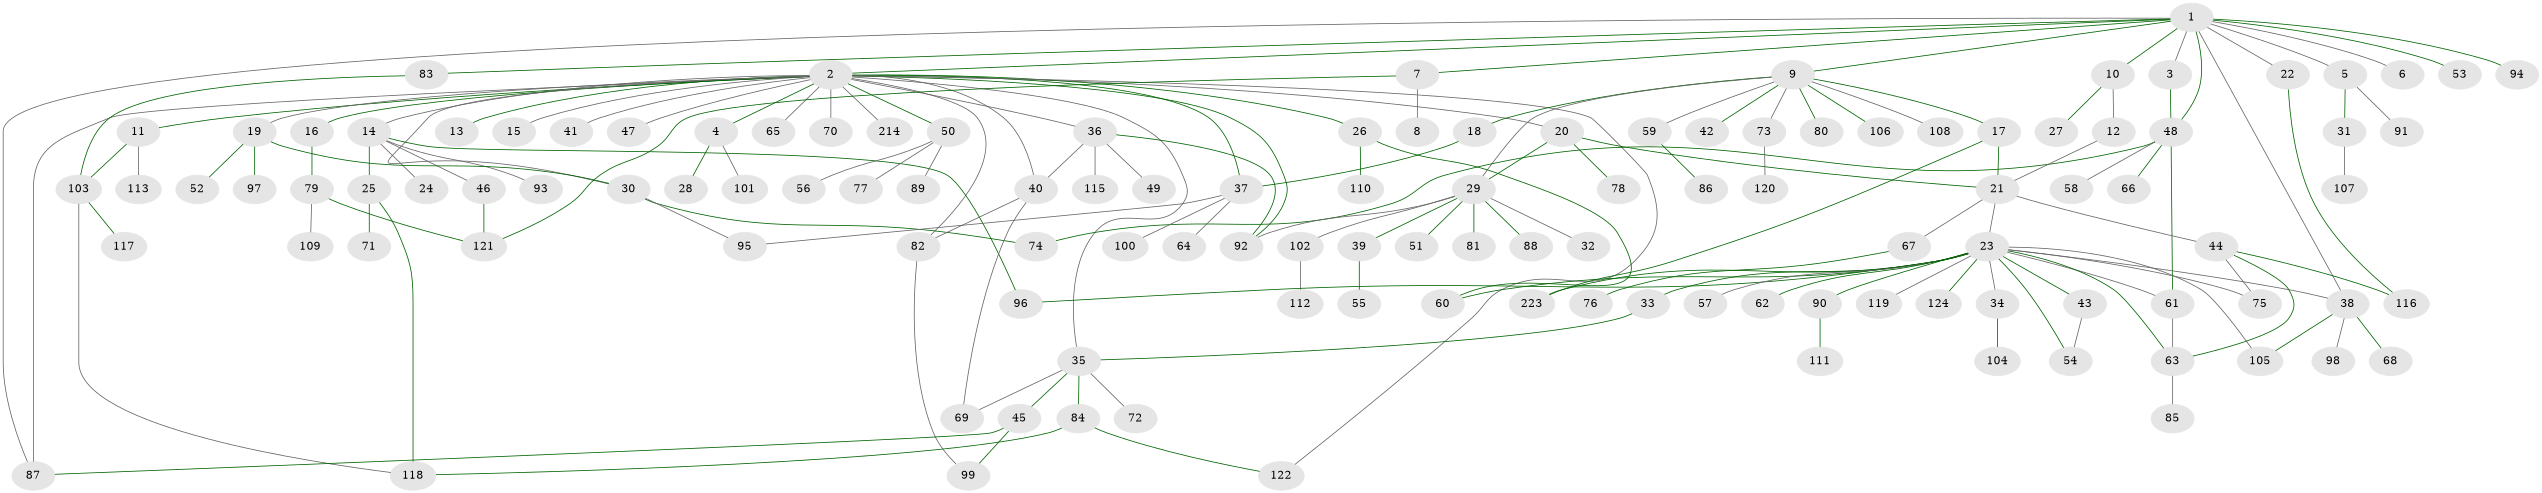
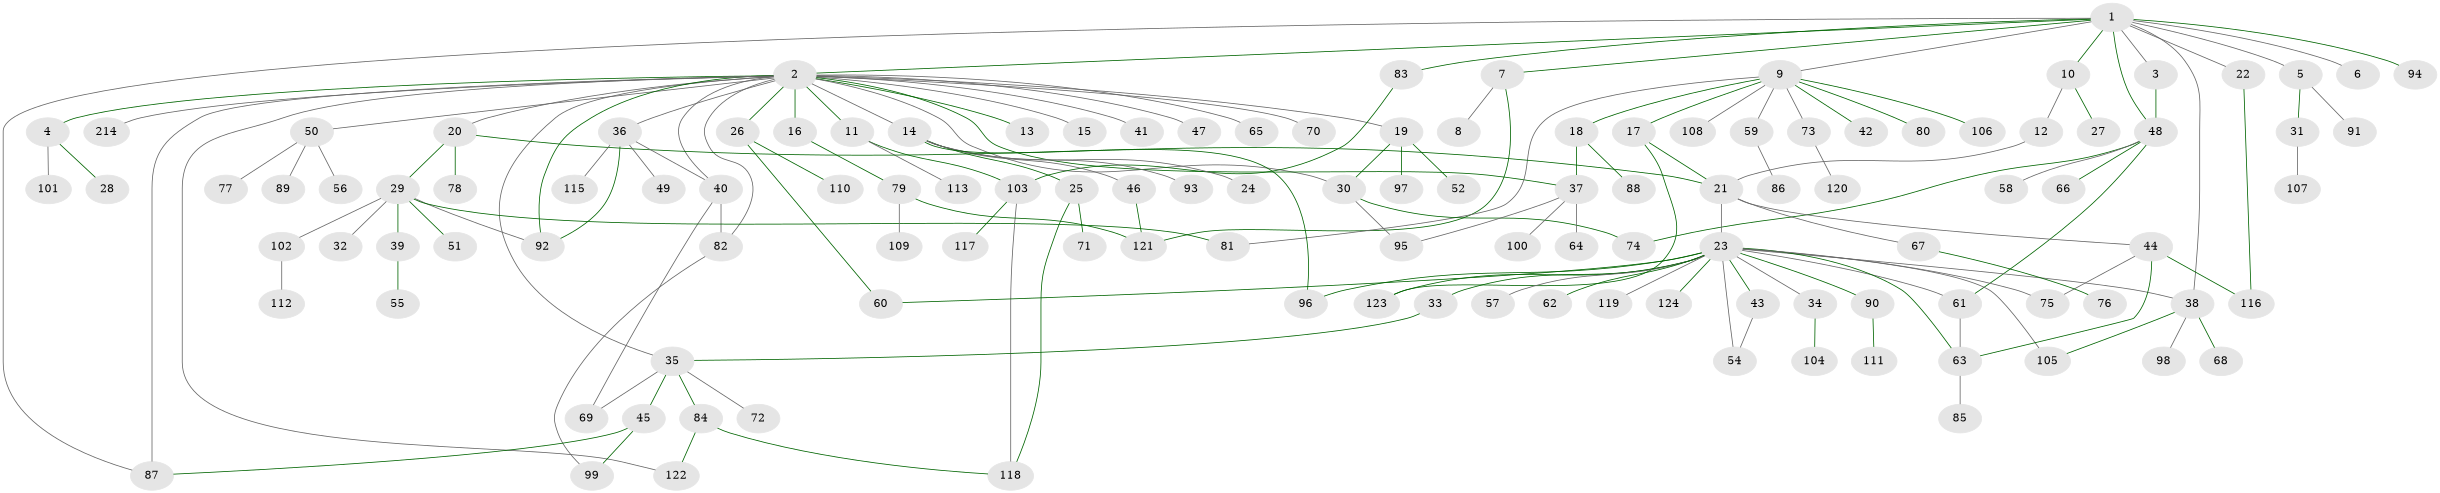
edge "1" -- "9": color darkgreen -> gray40
node "53": removed
edge "2" -- "50": color darkgreen -> gray40
edge "9" -- "29": now "9" -- "81"
edge "59" -- "86": color darkgreen -> gray40
edge "29" -- "88": now "18" -- "88"
edge "23" -- "54": color darkgreen -> gray40
node "223": label "223" -> "123"
